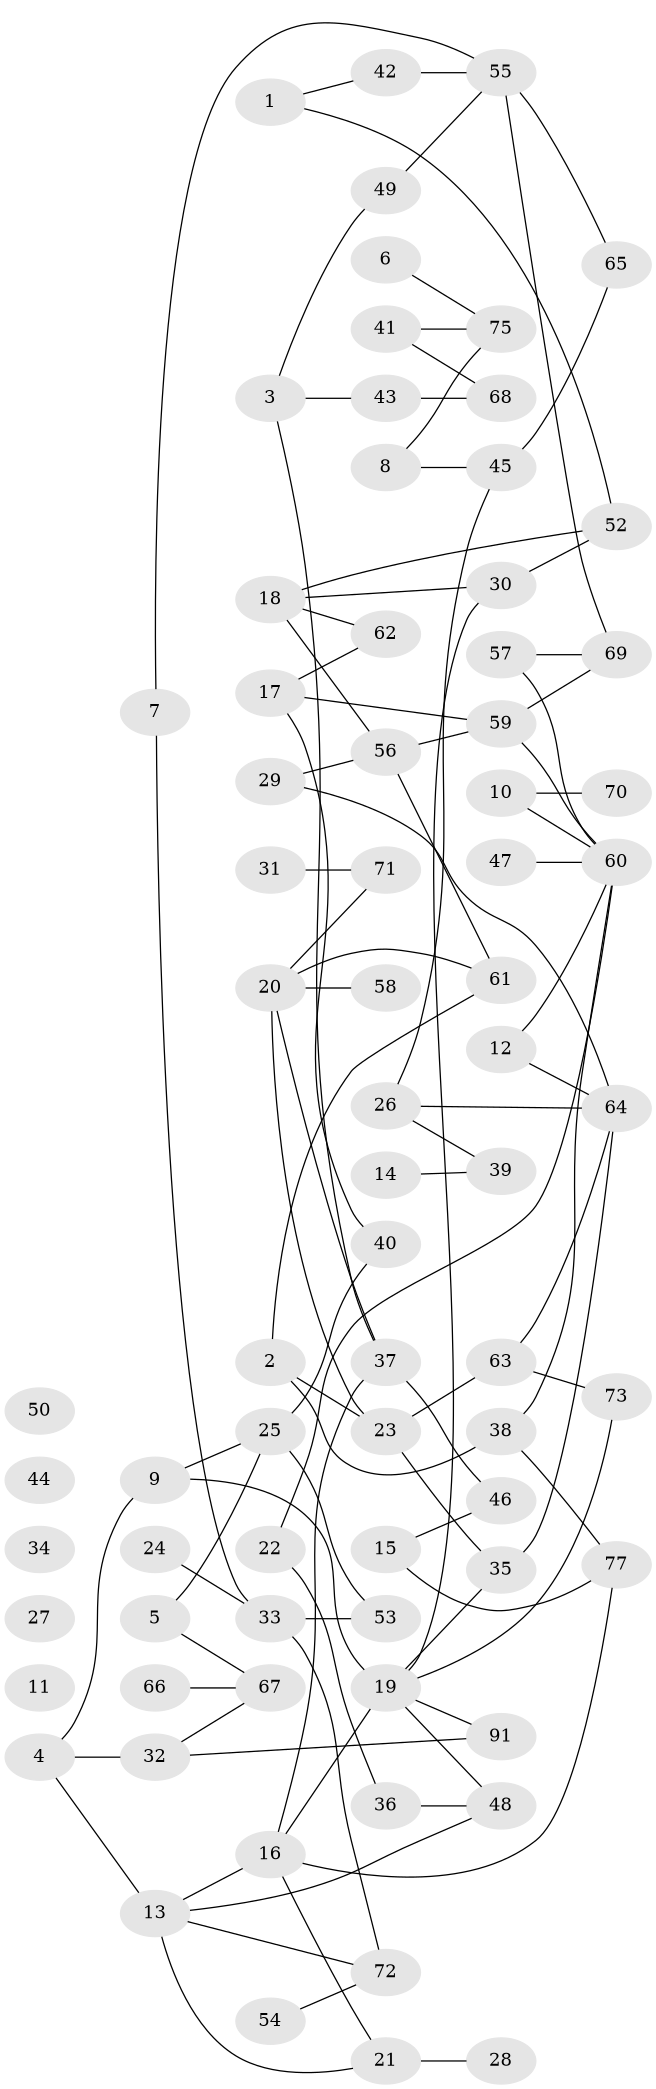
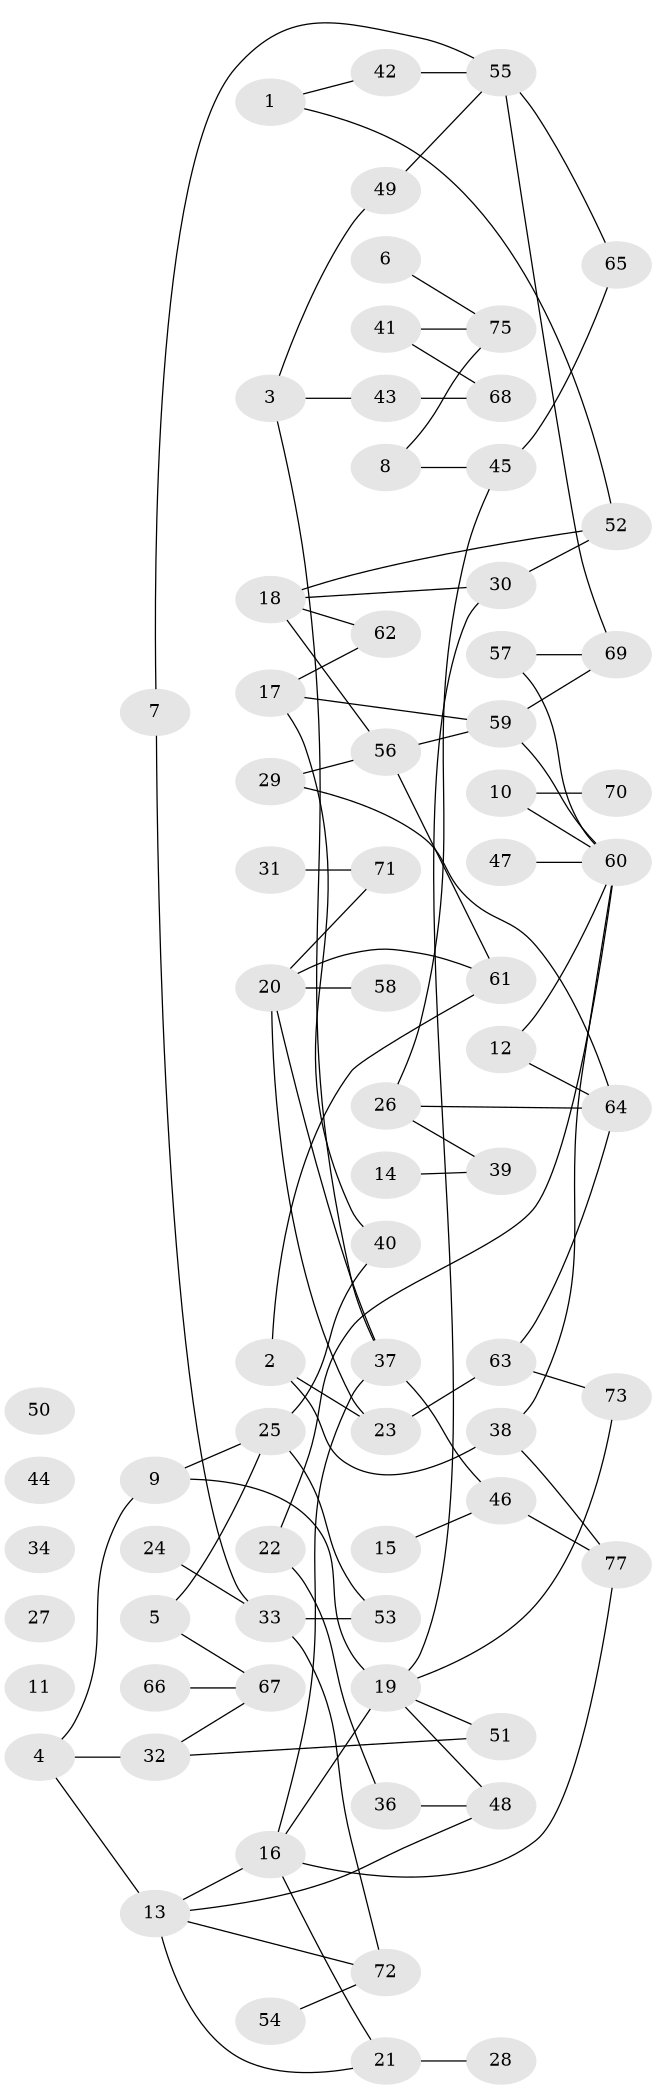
node "35": removed
edge "15" -- "77": now "46" -- "77"
node "91": label "91" -> "51"
